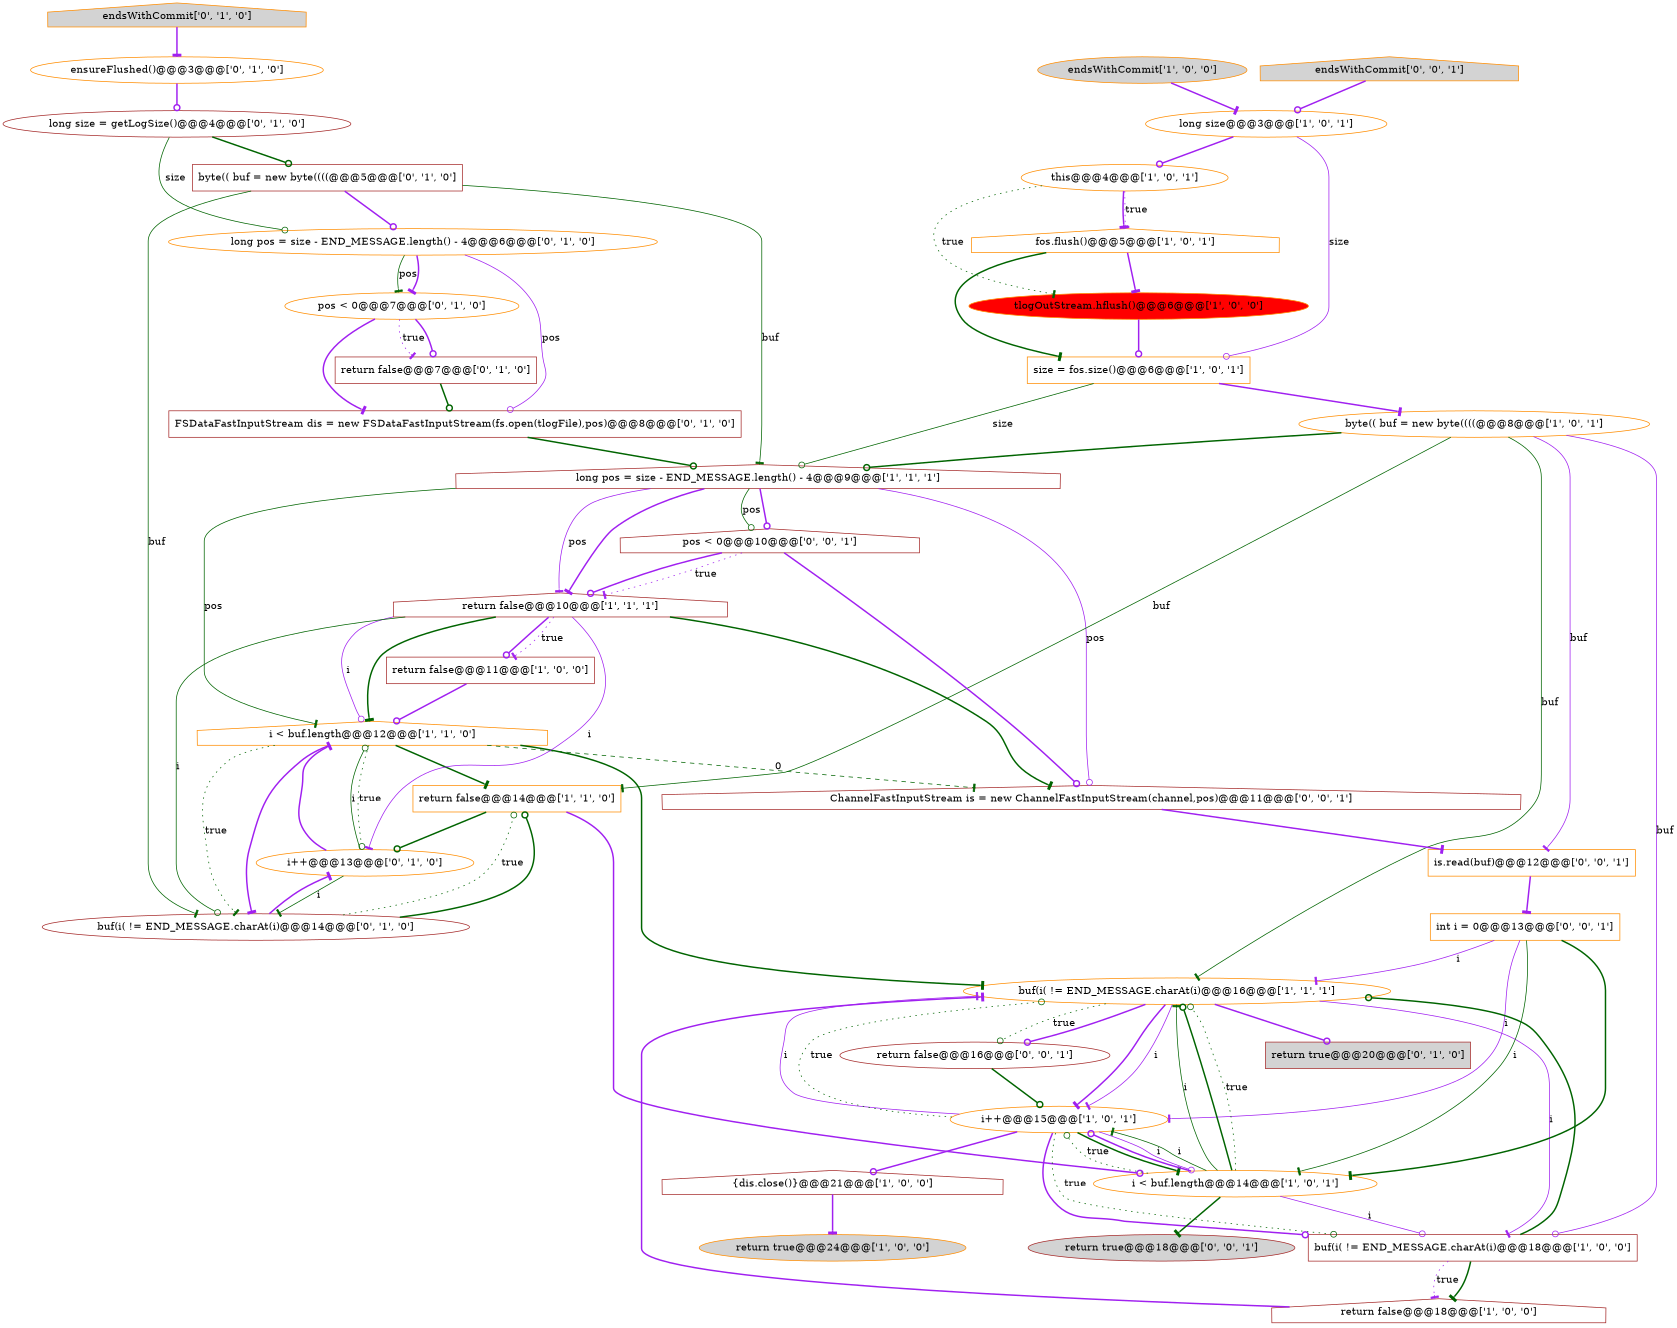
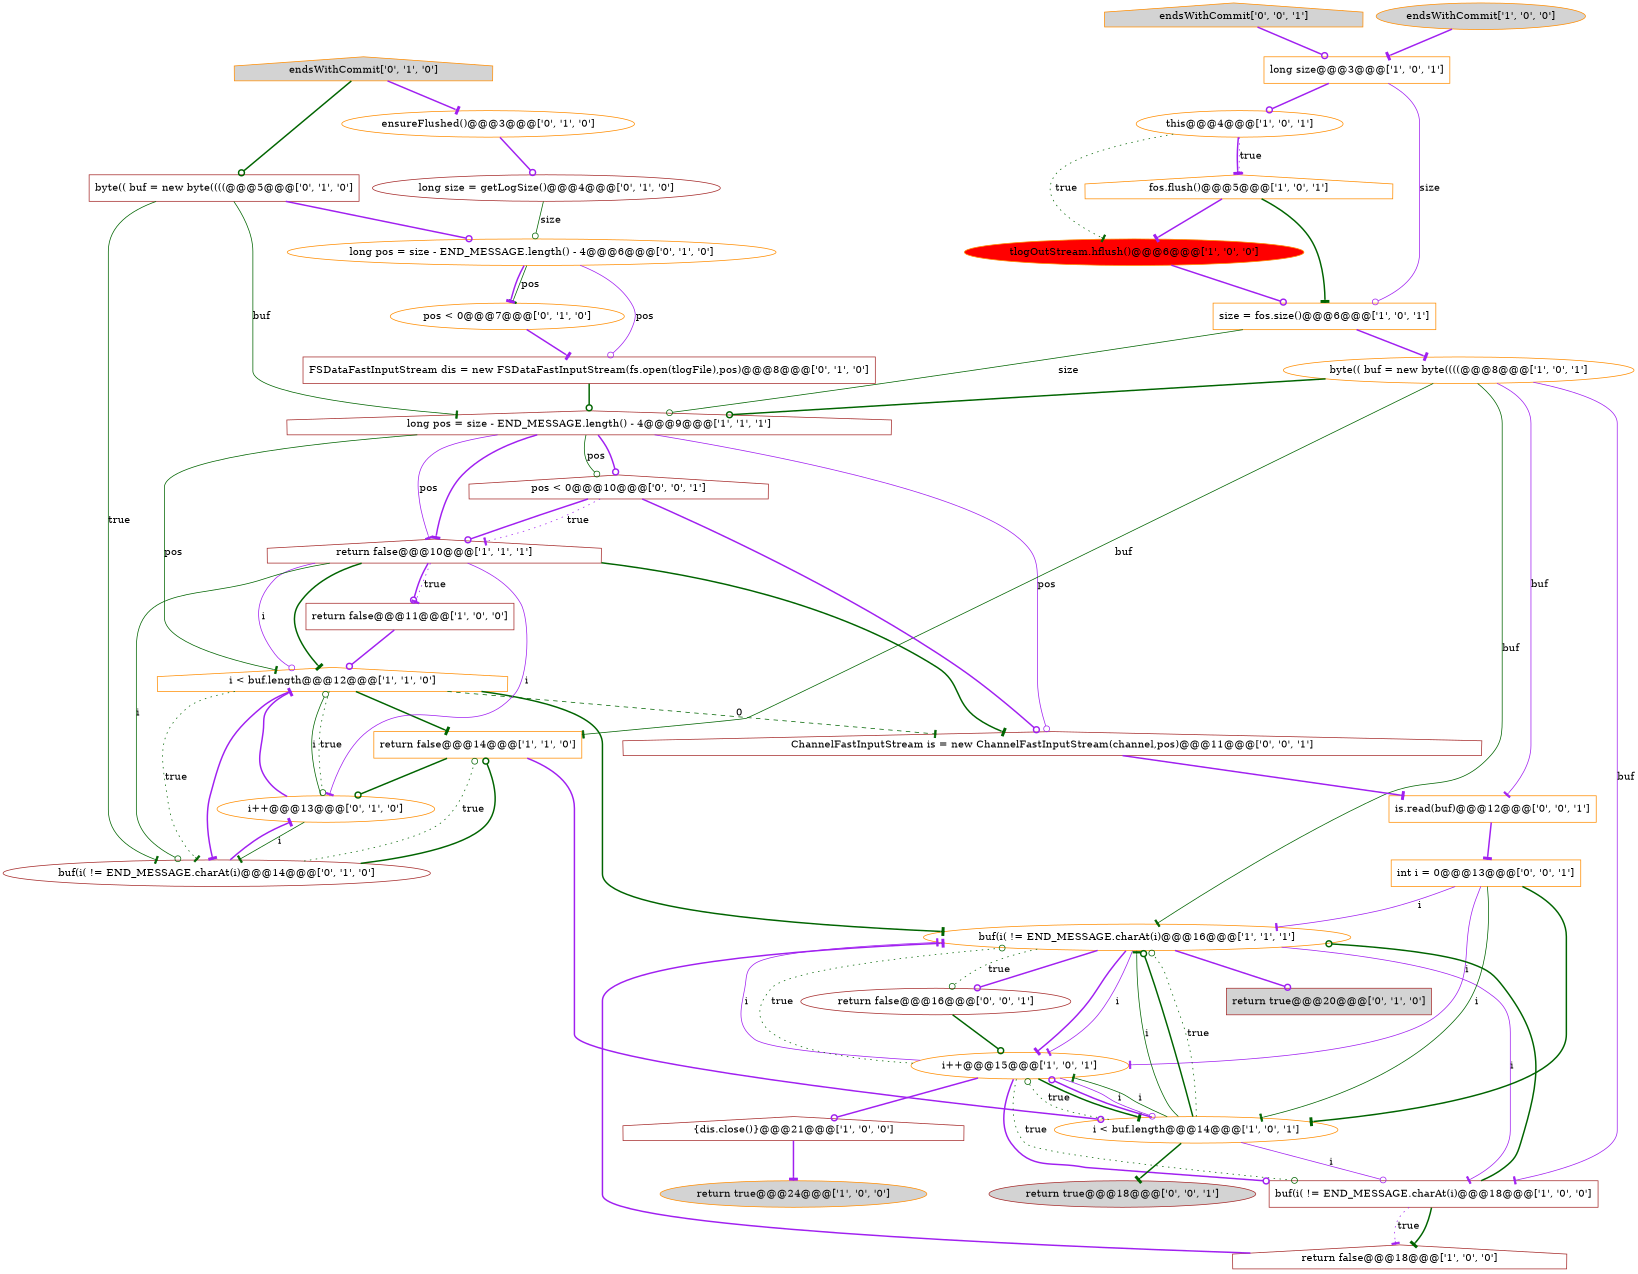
node "long size@@@3@@@['1', '0', '1']": shape ellipse -> box
edge "long size = getLogSize()@@@4@@@['0', '1', '0']" -> "byte(( buf = new byte((((@@@5@@@['0', '1', '0']": now "endsWithCommit['0', '1', '0']" -> "byte(( buf = new byte((((@@@5@@@['0', '1', '0']"
node "return false@@@7@@@['0', '1', '0']": removed
edge "byte(( buf = new byte((((@@@5@@@['0', '1', '0']" -> "buf(i( != END_MESSAGE.charAt(i)@@@14@@@['0', '1', '0']": label "buf" -> "true"
edge "byte(( buf = new byte((((@@@8@@@['1', '0', '1']" -> "buf(i( != END_MESSAGE.charAt(i)@@@18@@@['1', '0', '0']": arrowhead odot -> tee
